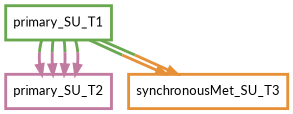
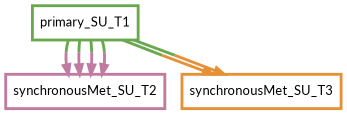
node "primary_SU_T2": label "primary_SU_T2" -> "synchronousMet_SU_T2"
